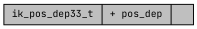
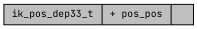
node "ik_pos_dep33_t": text "+ pos_dep" -> "+ pos_pos"
